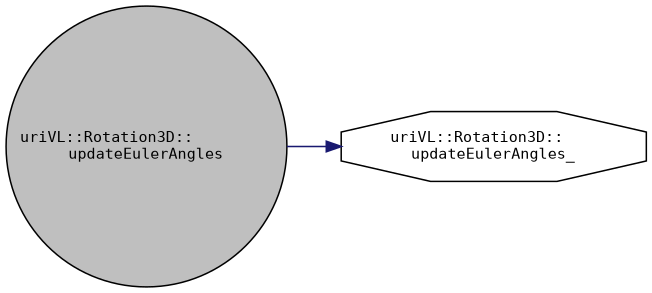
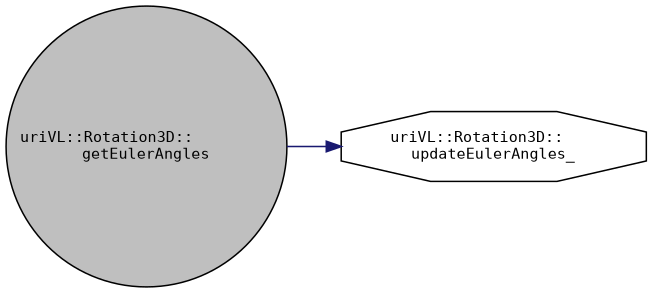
node "uriVL::Rotation3D:: updateEulerAngles": label "uriVL::Rotation3D:: updateEulerAngles" -> "uriVL::Rotation3D:: getEulerAngles"
